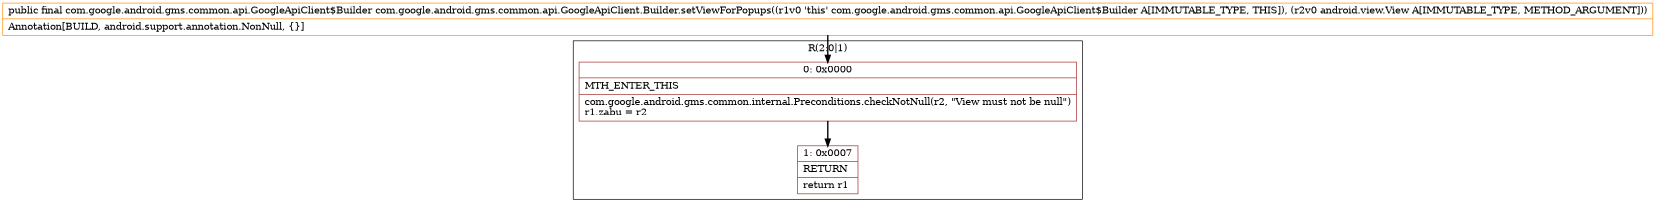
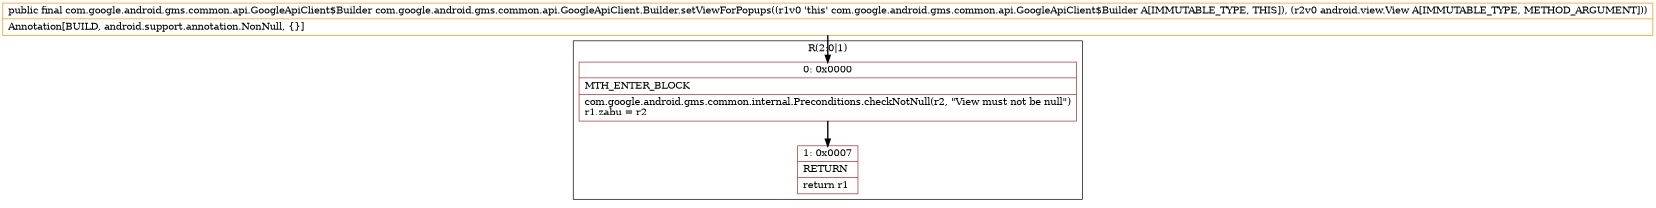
node "0: 0x0000": text "MTH_ENTER_THIS" -> "MTH_ENTER_BLOCK"
